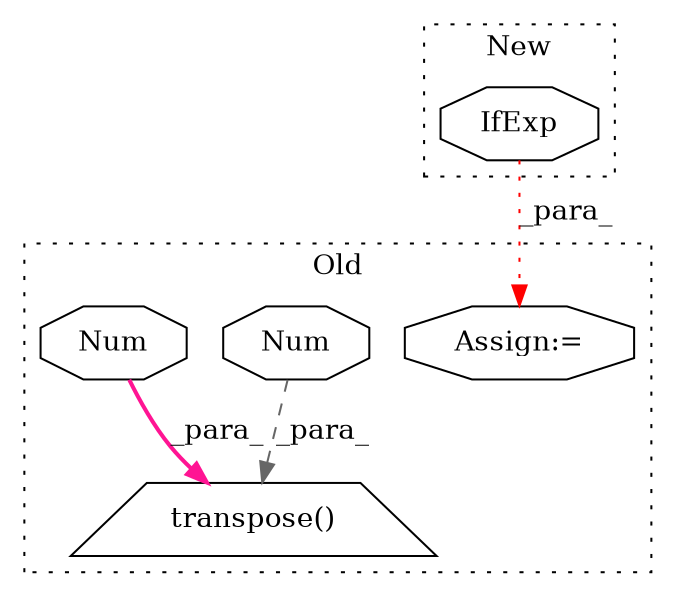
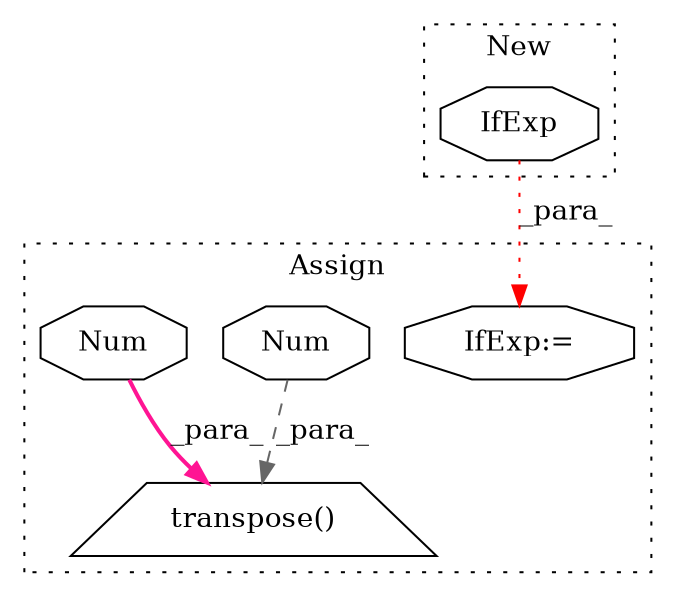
cluster "Old": label "Old" -> "Assign"
node "Assign:=": label "Assign:=" -> "IfExp:="
